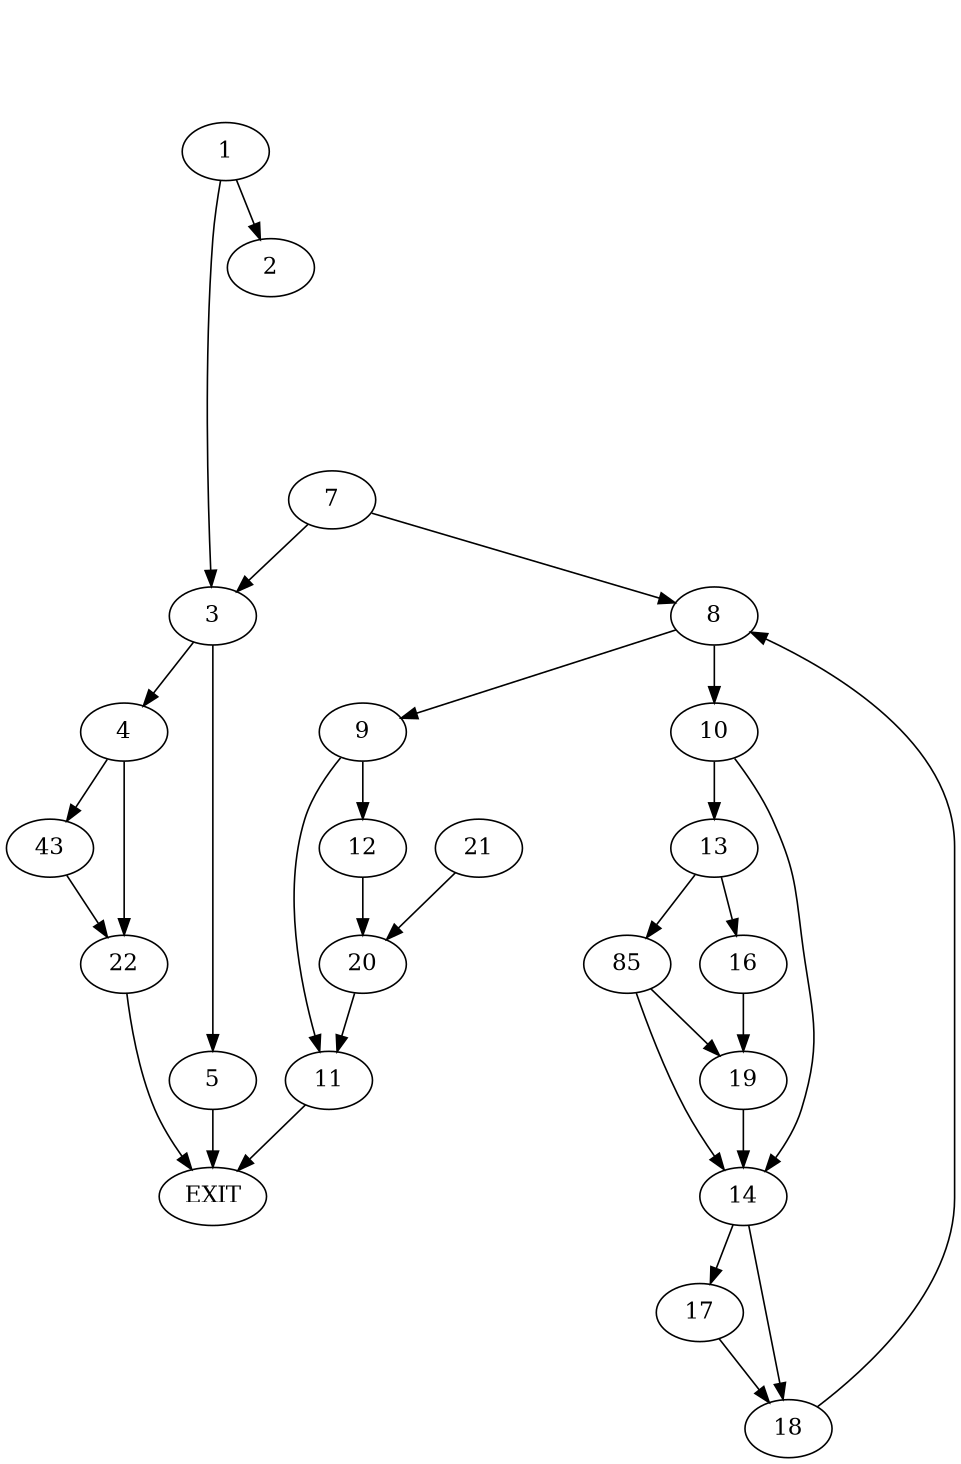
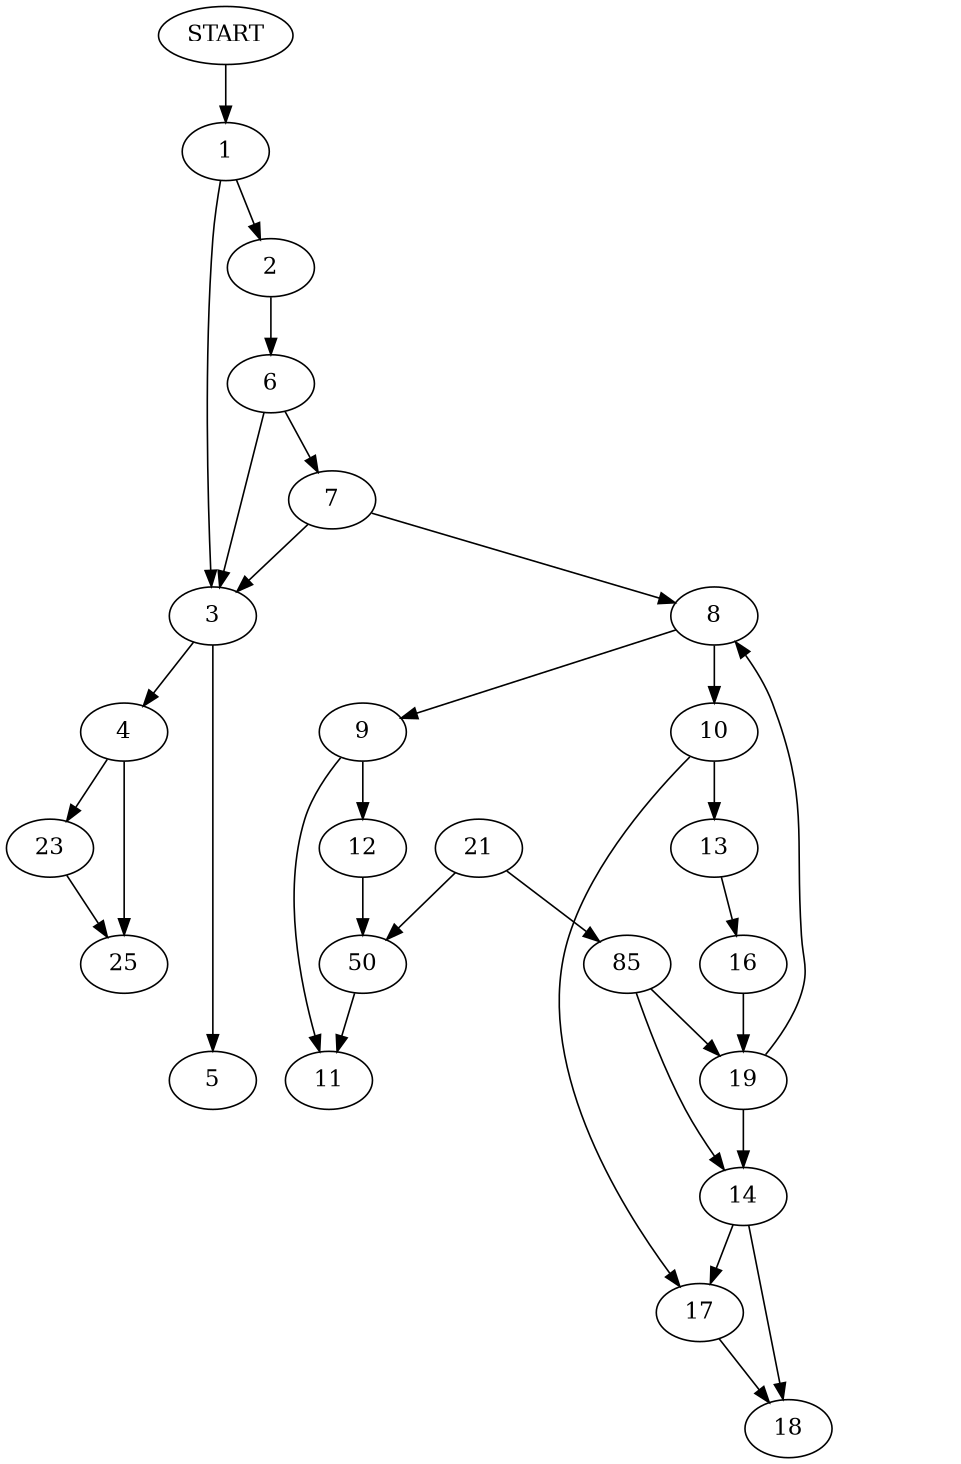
node "START": added
node "6": added
node "43": label "43" -> "23"
edge "13" -> "85": now "21" -> "85"
edge "10" -> "14": now "10" -> "17"
node "22": label "22" -> "25"
node "20": label "20" -> "50"
edge "18" -> "8": now "19" -> "8"
node "EXIT": removed
